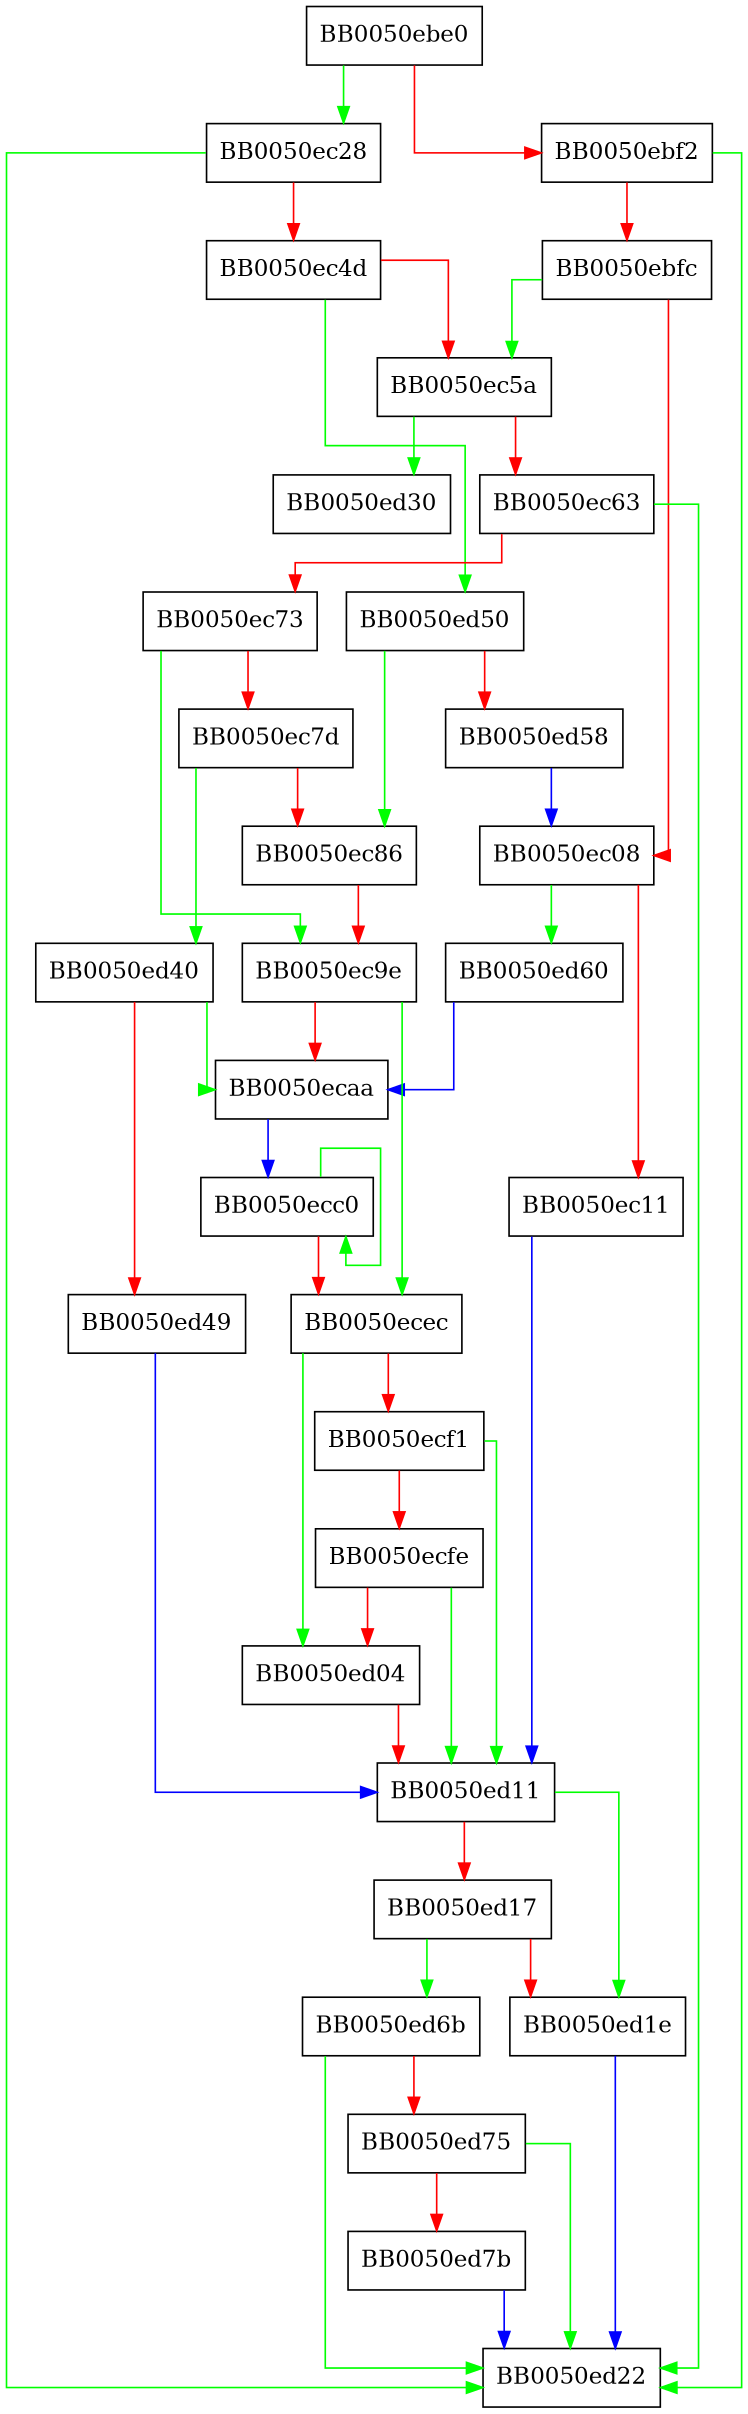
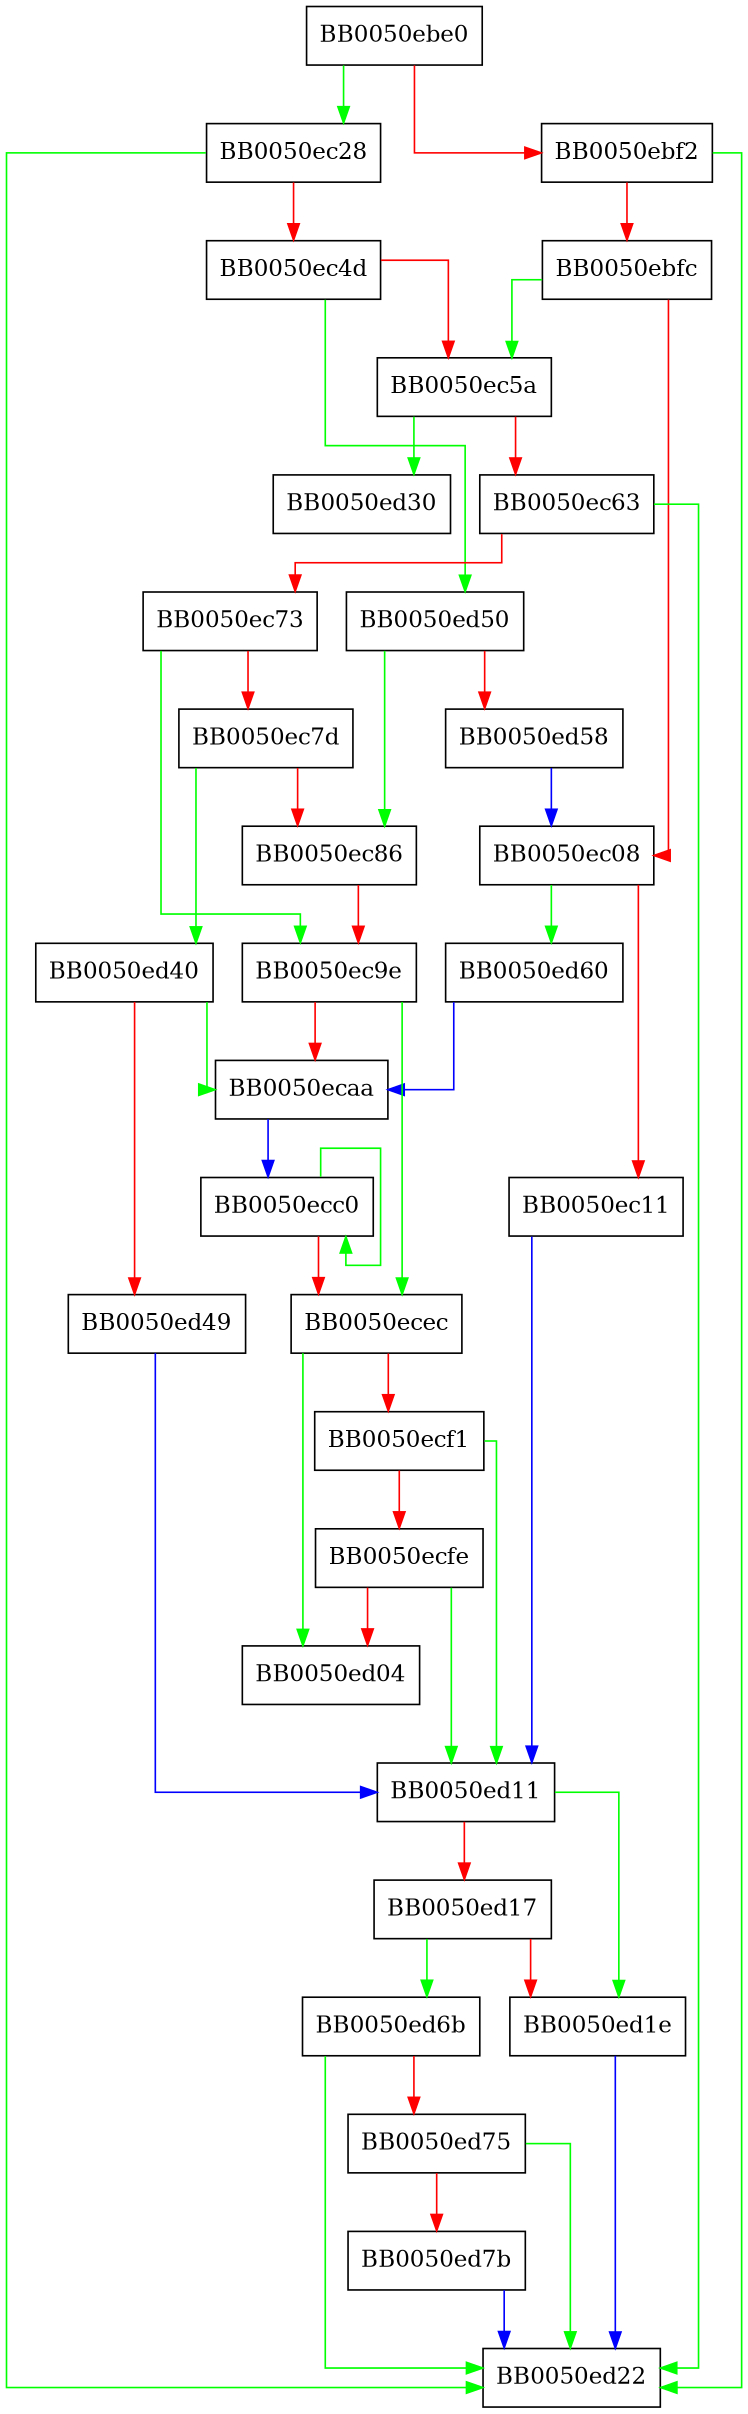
edge "BB0050ed04" -> "BB0050ed11": removed
